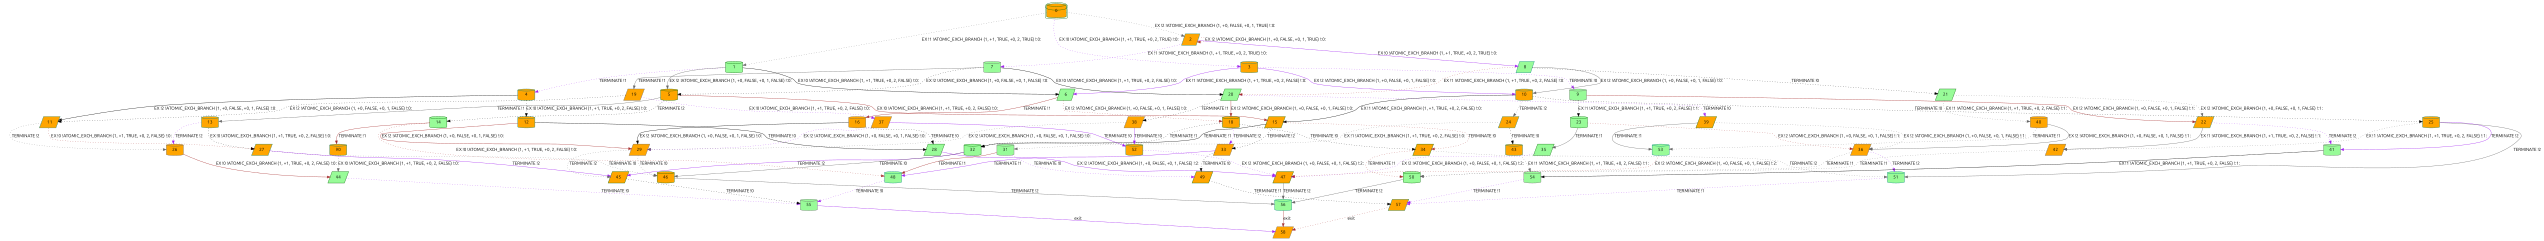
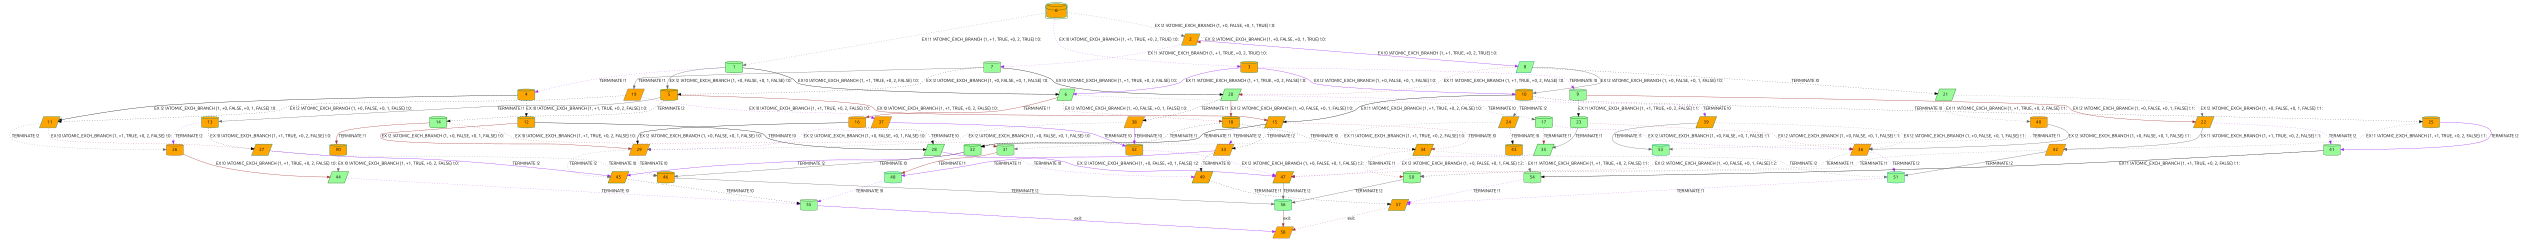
node "17": added
edge "14" -> "48": now "14" -> "31"
edge "25" -> "51": now "42" -> "51"
